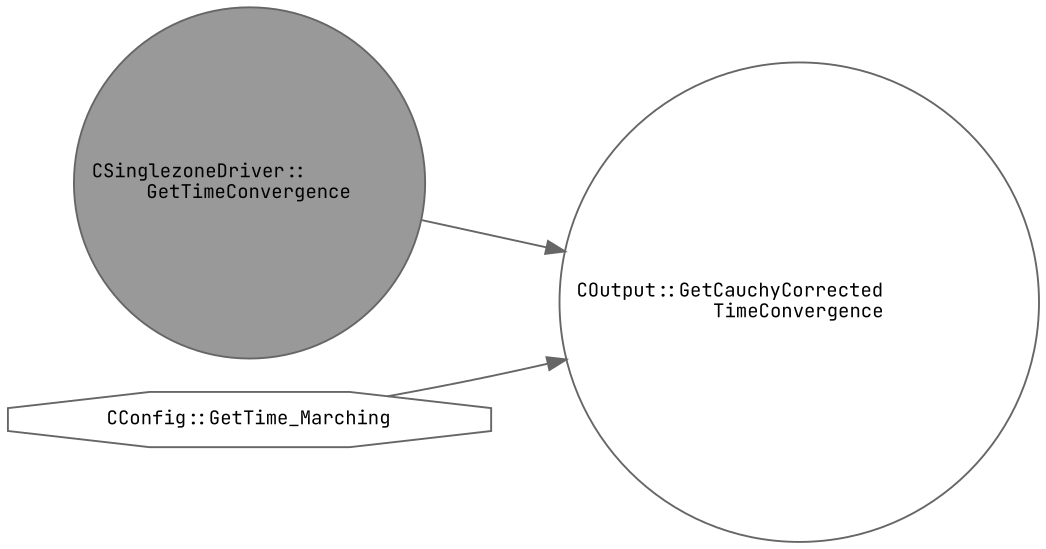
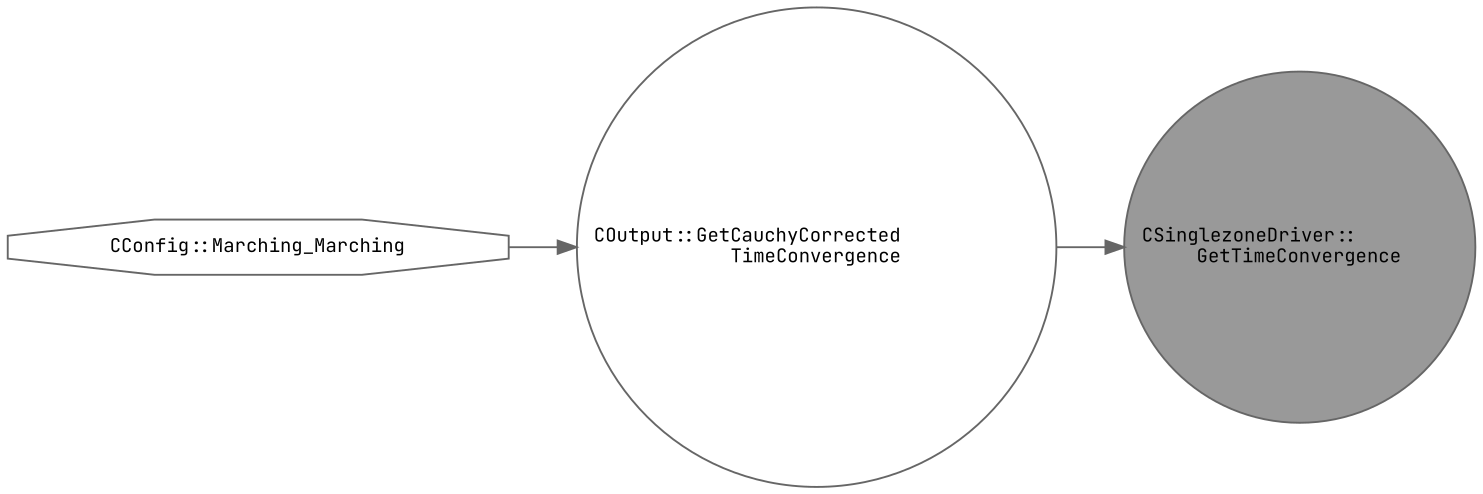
edge "CSinglezoneDriver:: GetTimeConvergence" -> "COutput::GetCauchyCorrected TimeConvergence": reversed
node "CConfig::GetTime_Marching": label "CConfig::GetTime_Marching" -> "CConfig::Marching_Marching"
